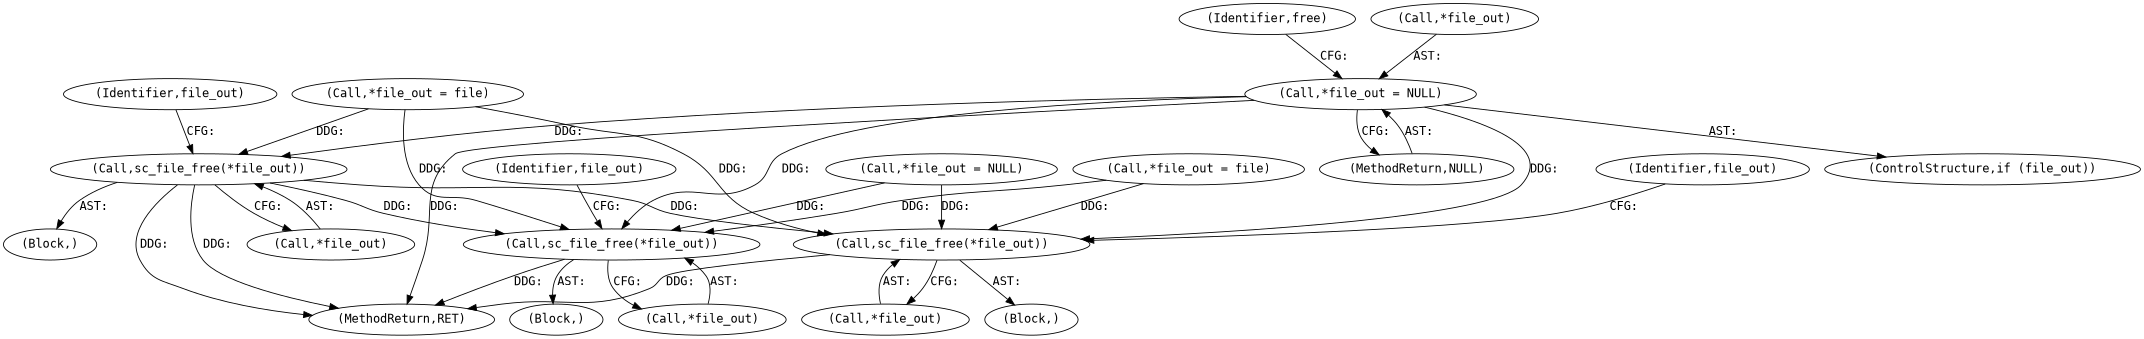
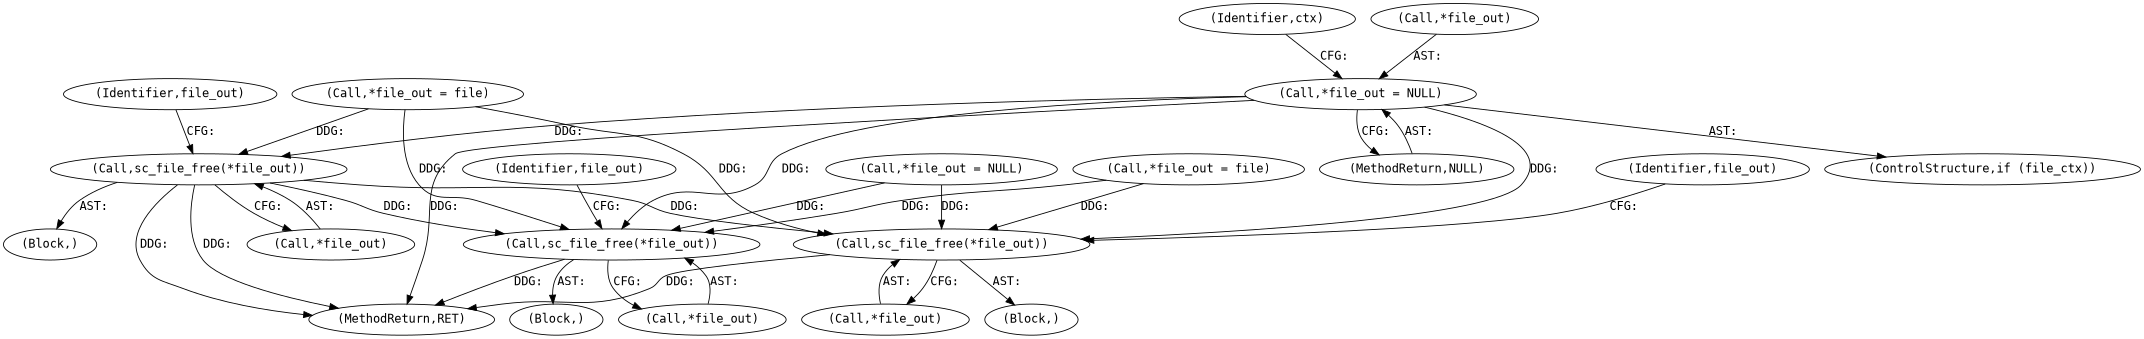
node "(Identifier,free)": label "(Identifier,free)" -> "(Identifier,ctx)"
node "(ControlStructure,if (file_out))": label "(ControlStructure,if (file_out))" -> "(ControlStructure,if (file_ctx))"
